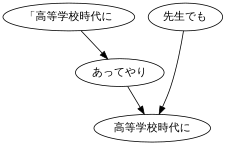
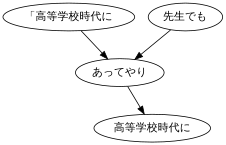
edge "先生でも" -> "高等学校時代に": now "先生でも" -> "あってやり"
